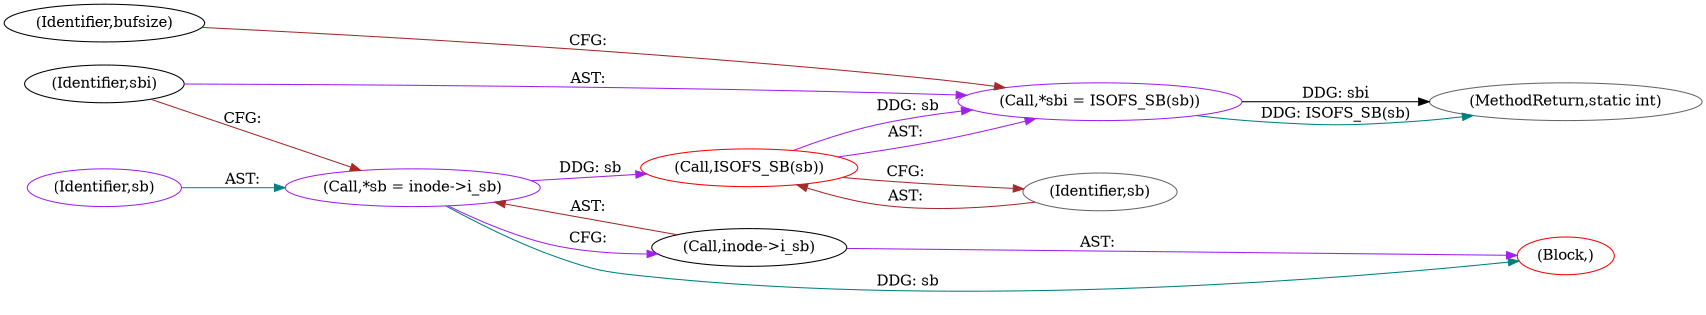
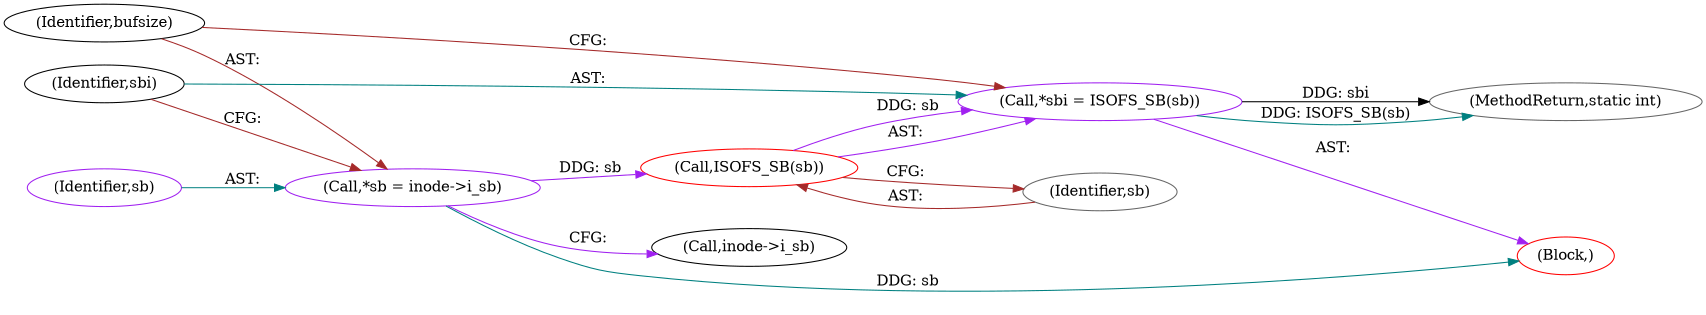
edge "(Identifier,sbi)" -> "(Call,*sbi = ISOFS_SB(sb))": color purple -> teal
edge "(Call,inode->i_sb)" -> "(Call,*sb = inode->i_sb)": now "(Identifier,bufsize)" -> "(Call,*sb = inode->i_sb)"
edge "(Call,inode->i_sb)" -> "(Block,)": now "(Call,*sbi = ISOFS_SB(sb))" -> "(Block,)"
